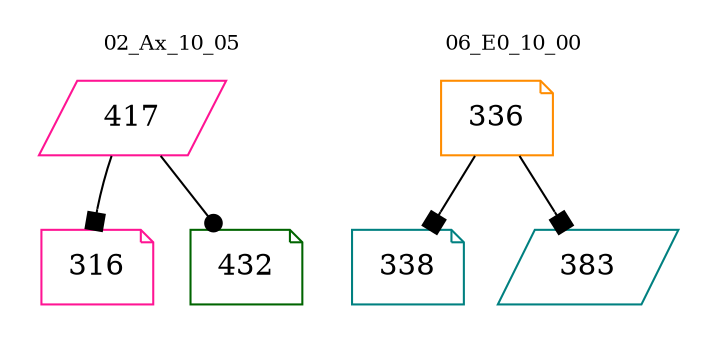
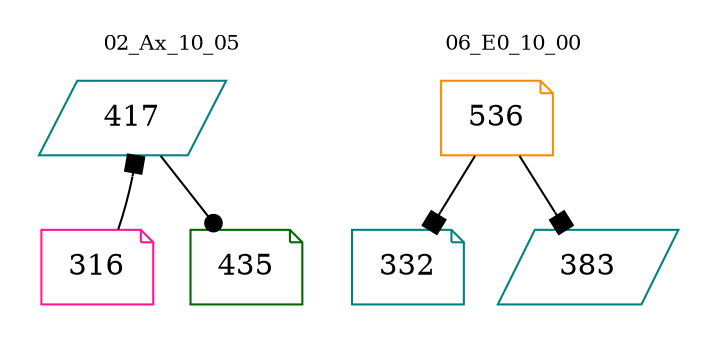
node "417": color deeppink -> teal
node "336": label "336" -> "536"
edge "417" -> "316": reversed
node "432": label "432" -> "435"
node "338": label "338" -> "332"
